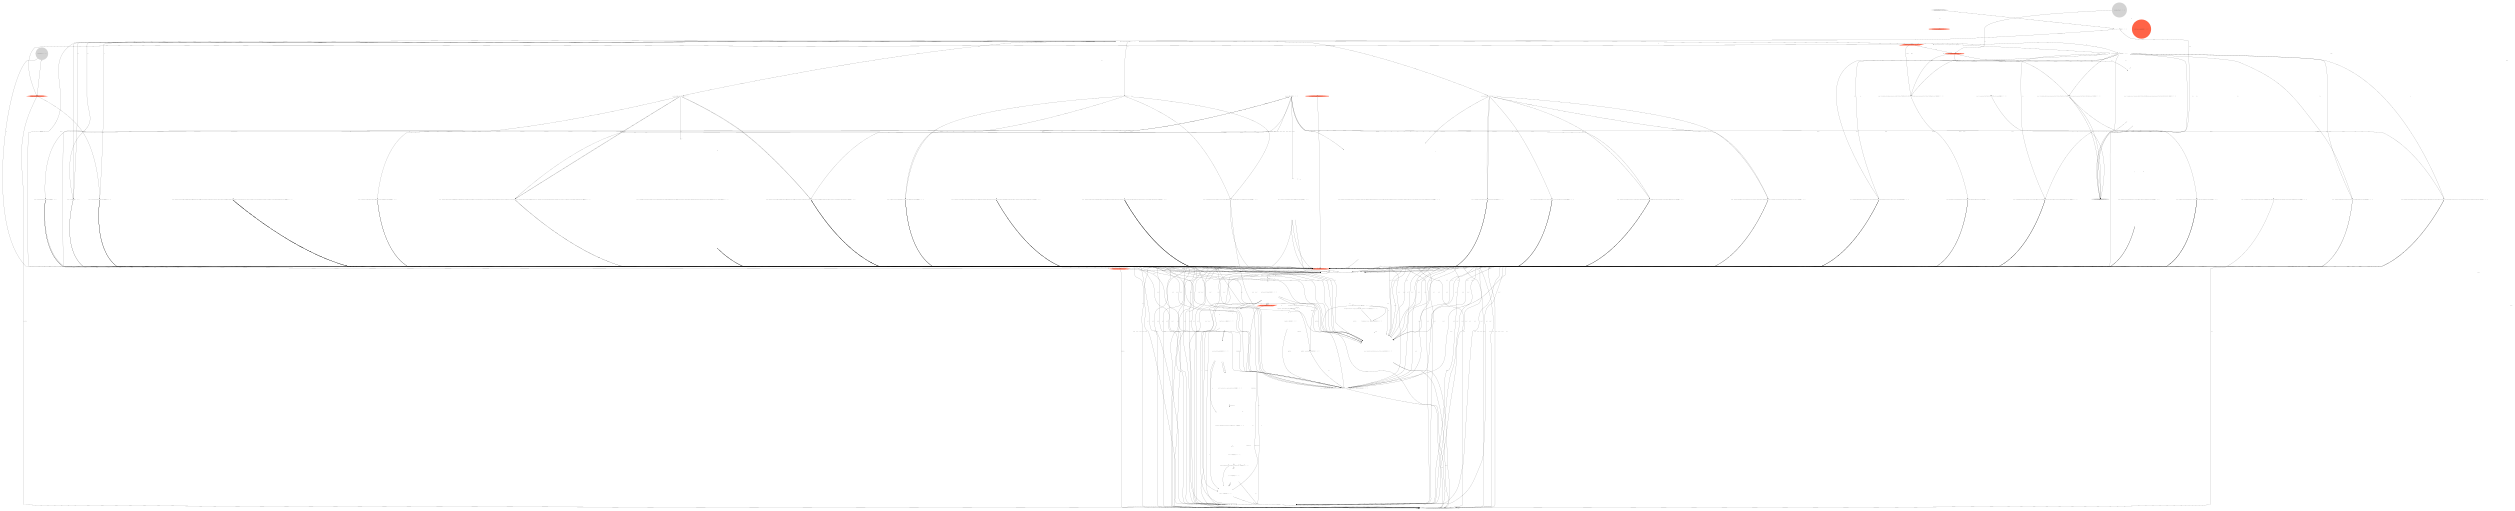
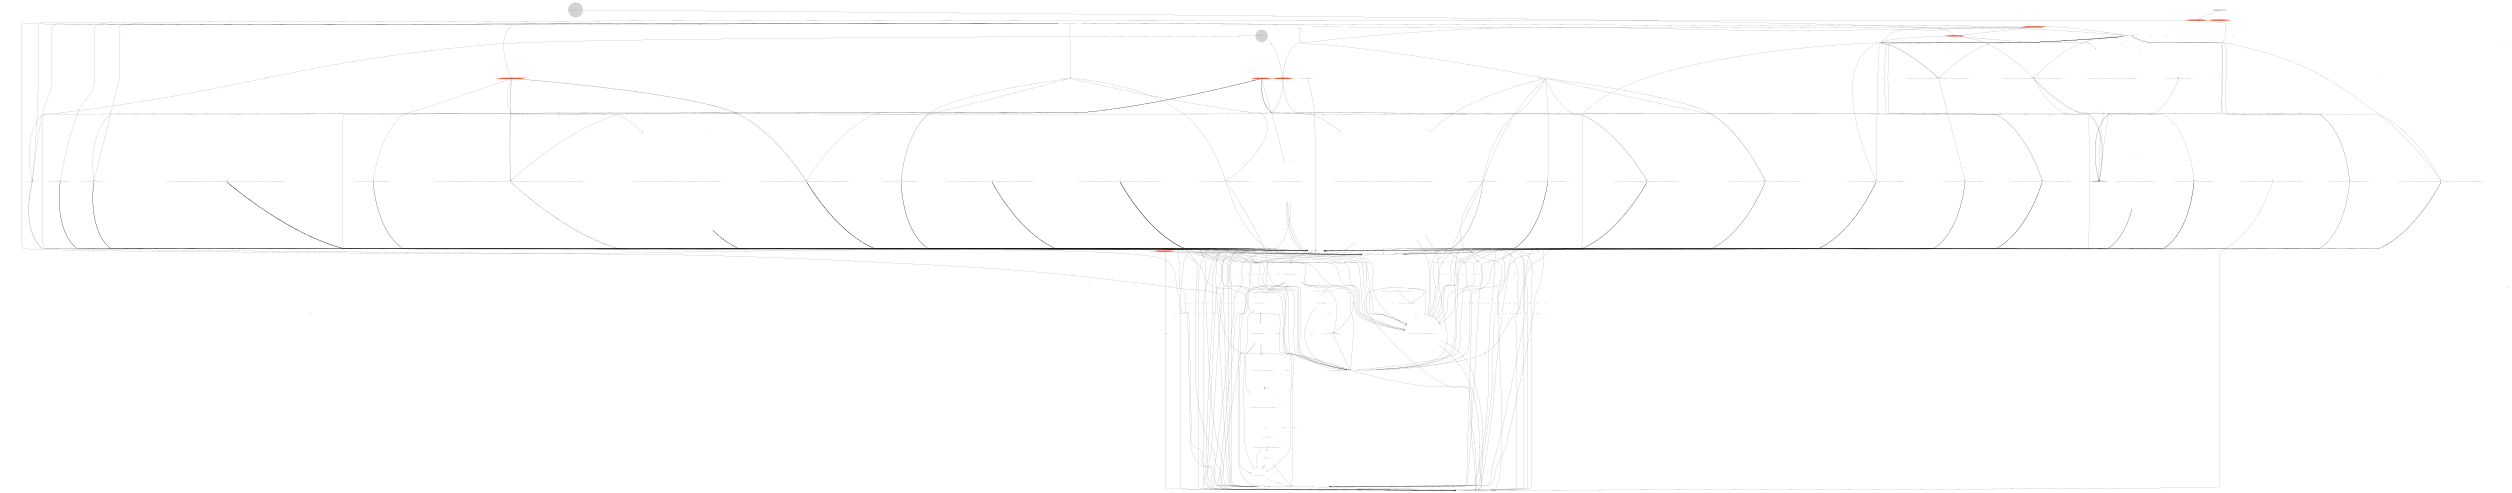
node "Expression convert = null@@@3@@@['1', '1', '1']": fillcolor white -> tomato
node "RelDataType sourceType@@@2@@@['0', '1', '0']": removed
node "sourceType.getSqlTypeName()@@@37@@@['0', '0', '1']": fillcolor white -> tomato
node "Expression operand@@@2@@@['0', '0', '1']": fillcolor white -> tomato
node "sourceType.getSqlTypeName()@@@51@@@['0', '0', '1']": fillcolor tomato -> white
node "convert == null@@@80@@@['0', '0', '1']": fillcolor tomato -> white
node "pad = true@@@86@@@['0', '0', '1']": fillcolor tomato -> white
